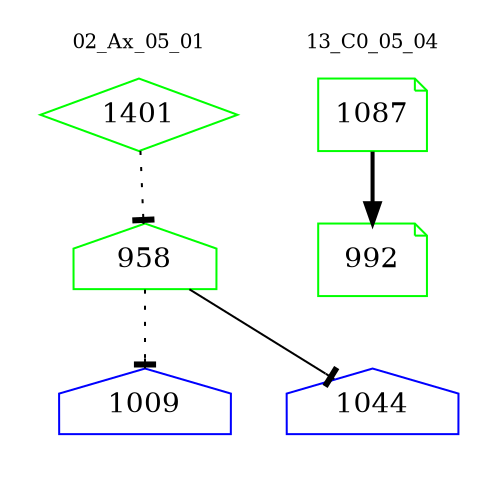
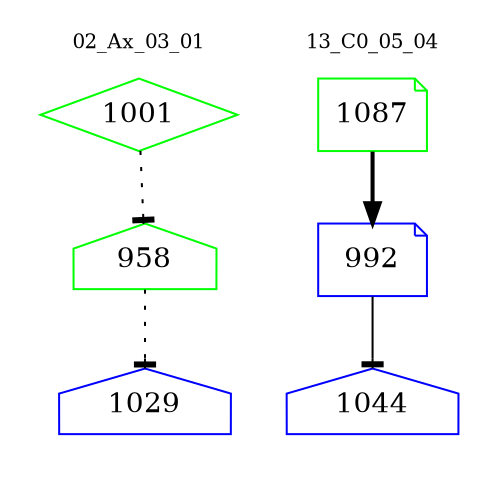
cluster "02_Ax_05_01": label "02_Ax_05_01" -> "02_Ax_03_01"
node "1401": label "1401" -> "1001"
node "992": color green -> blue
edge "958" -> "1044": now "992" -> "1044"
node "1009": label "1009" -> "1029"
